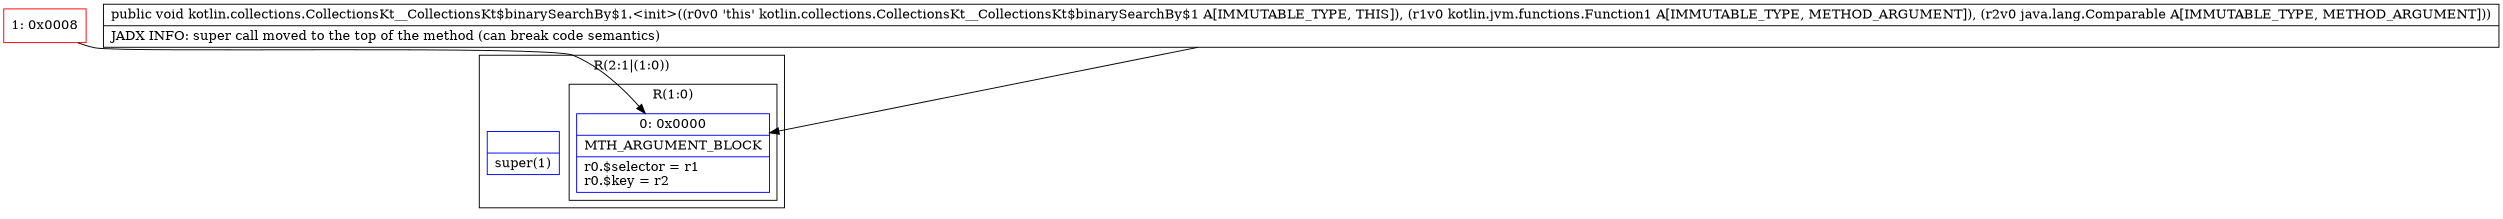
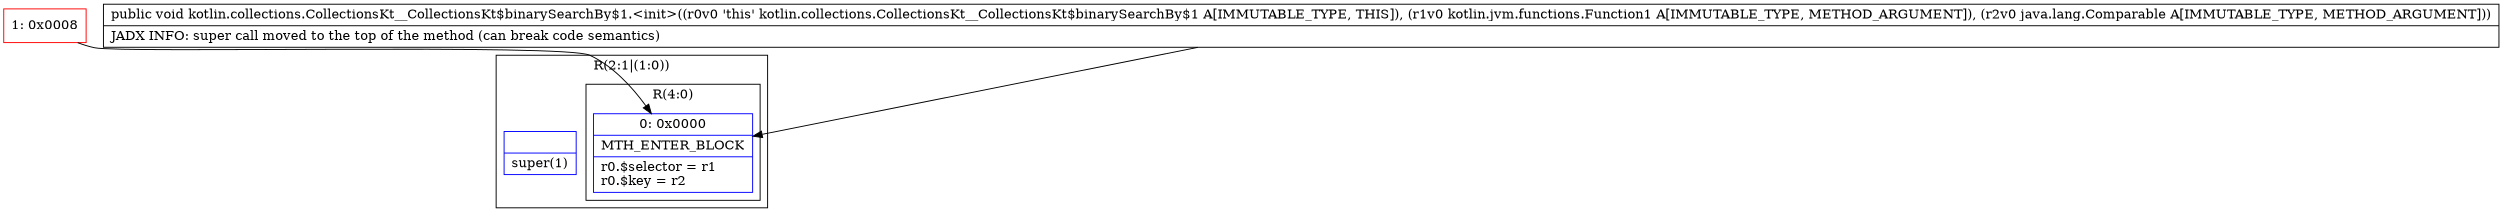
cluster "R(1:0)": label "R(1:0)" -> "R(4:0)"
node "0: 0x0000": text "MTH_ARGUMENT_BLOCK" -> "MTH_ENTER_BLOCK"
